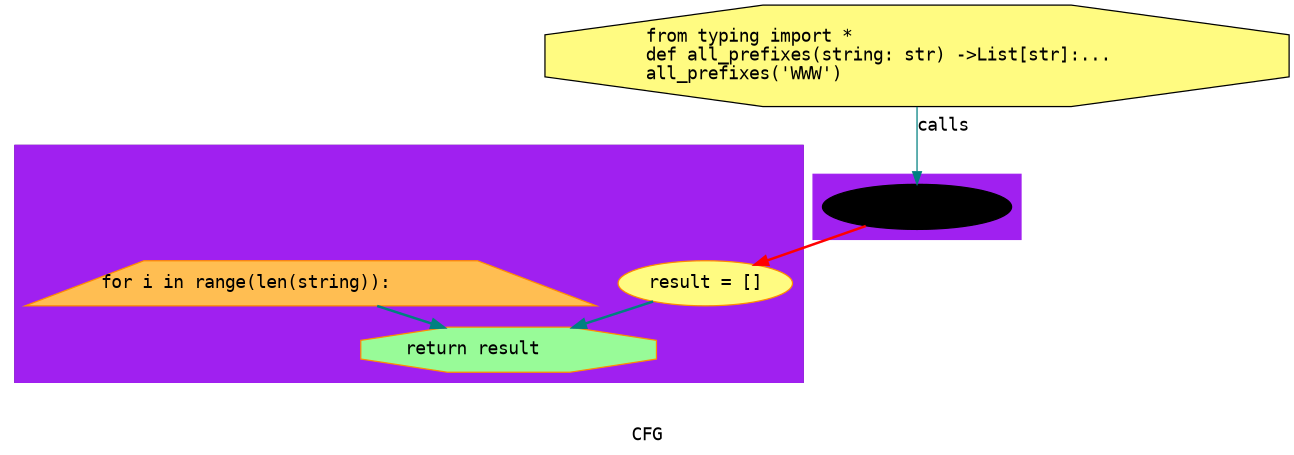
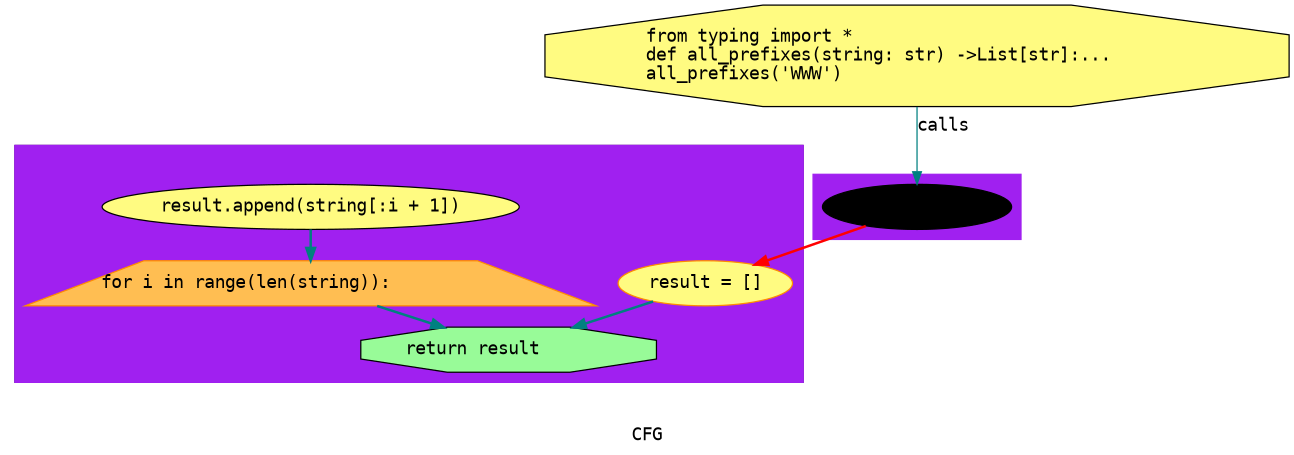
node "result.append(string[:i + 1])": added
node "return result": color darkorange -> black
